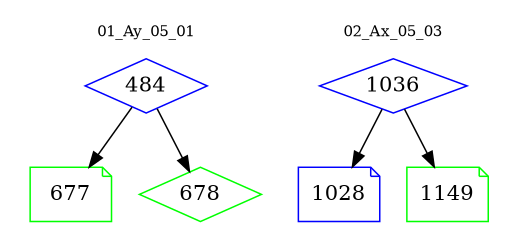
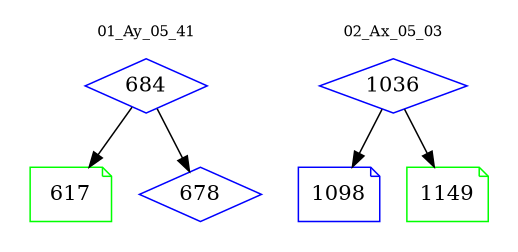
cluster "01_Ay_05_01": label "01_Ay_05_01" -> "01_Ay_05_41"
node "484": label "484" -> "684"
node "677": label "677" -> "617"
node "678": color green -> blue
node "1028": label "1028" -> "1098"
